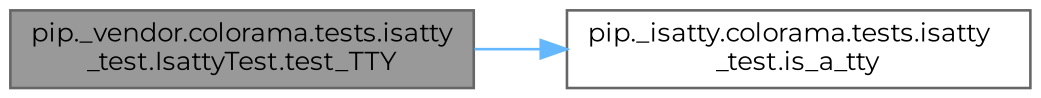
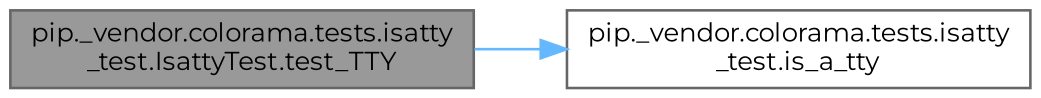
node "pip._isatty.colorama.tests.isatty _test.is_a_tty": label "pip._isatty.colorama.tests.isatty _test.is_a_tty" -> "pip._vendor.colorama.tests.isatty _test.is_a_tty"
